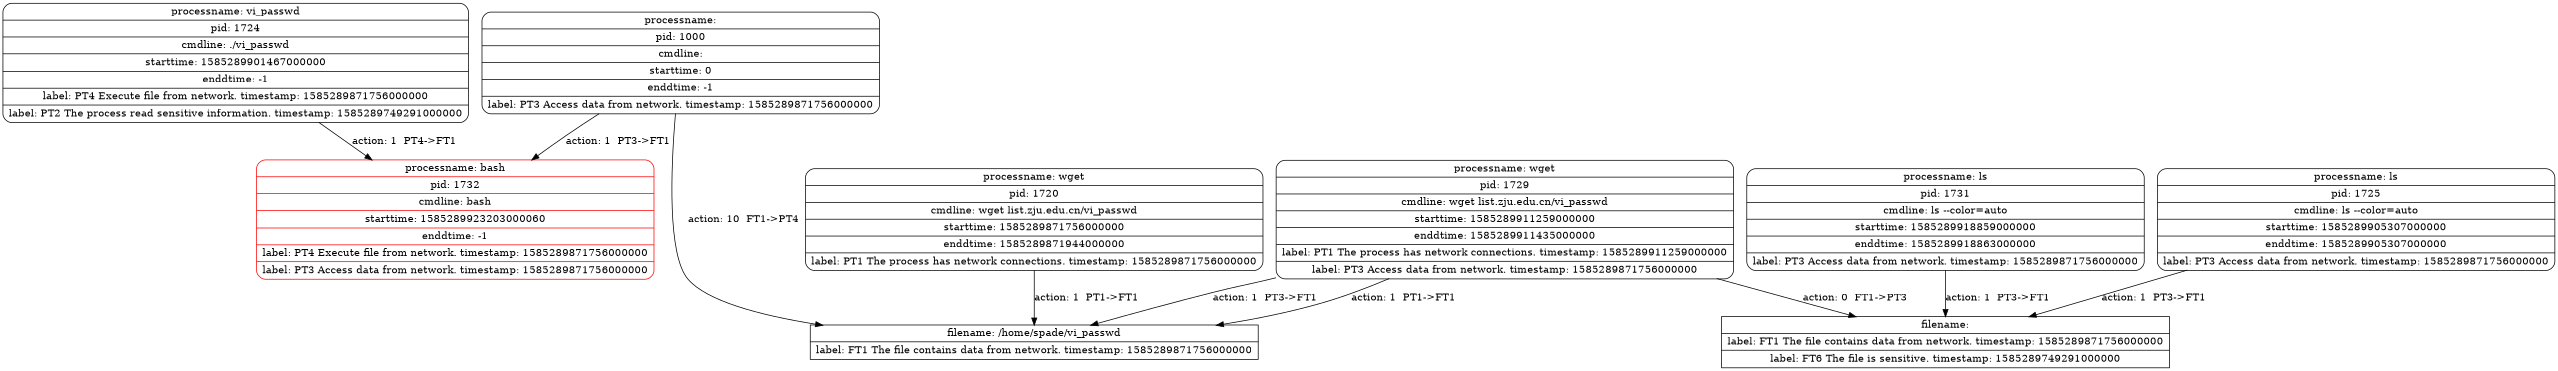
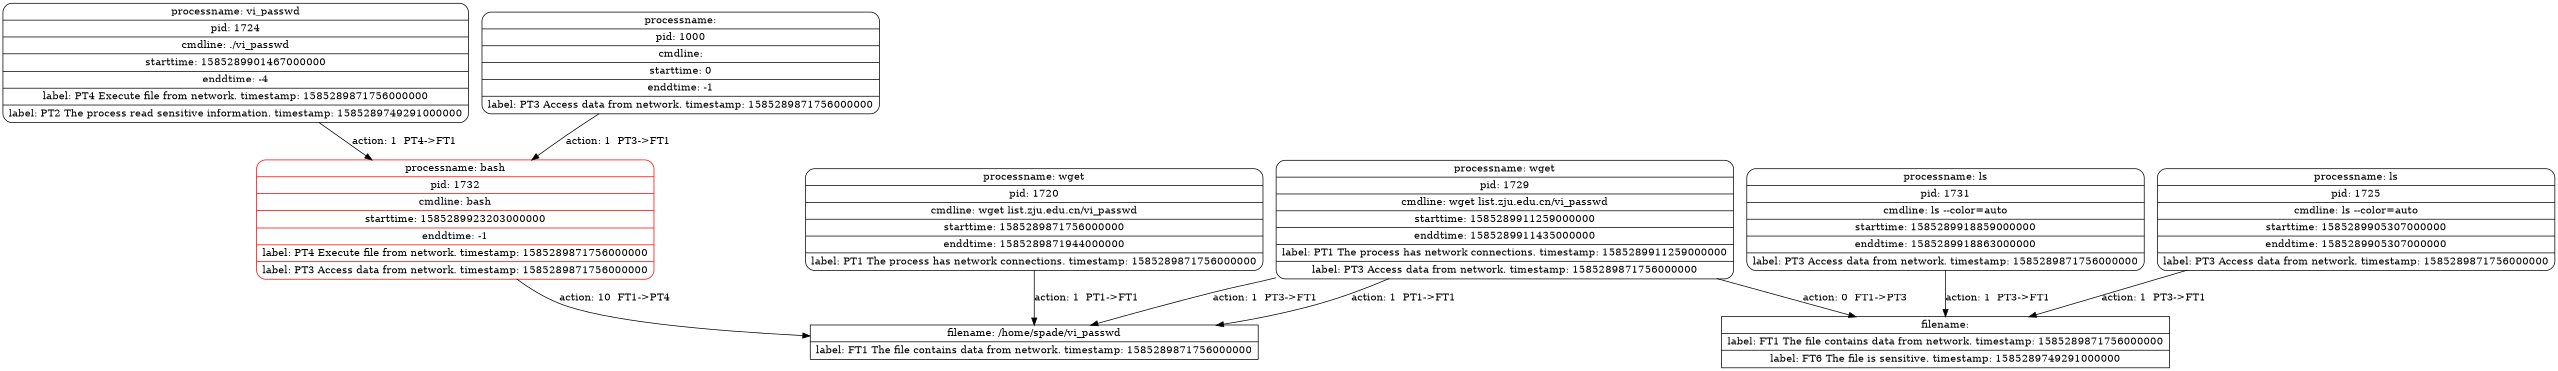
node "processname: vi_passwd": text "enddtime: -1" -> "enddtime: -4"
node "processname: bash": text "starttime: 1585289923203000060" -> "starttime: 1585289923203000000"
edge "processname:" -> "filename: /home/spade/vi_passwd": now "processname: bash" -> "filename: /home/spade/vi_passwd"
